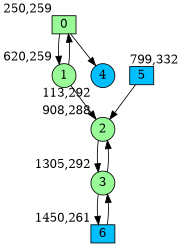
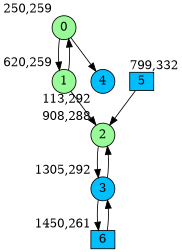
node "0 250,259": shape box -> circle
node "3 1305,292": fillcolor palegreen -> deepskyblue
